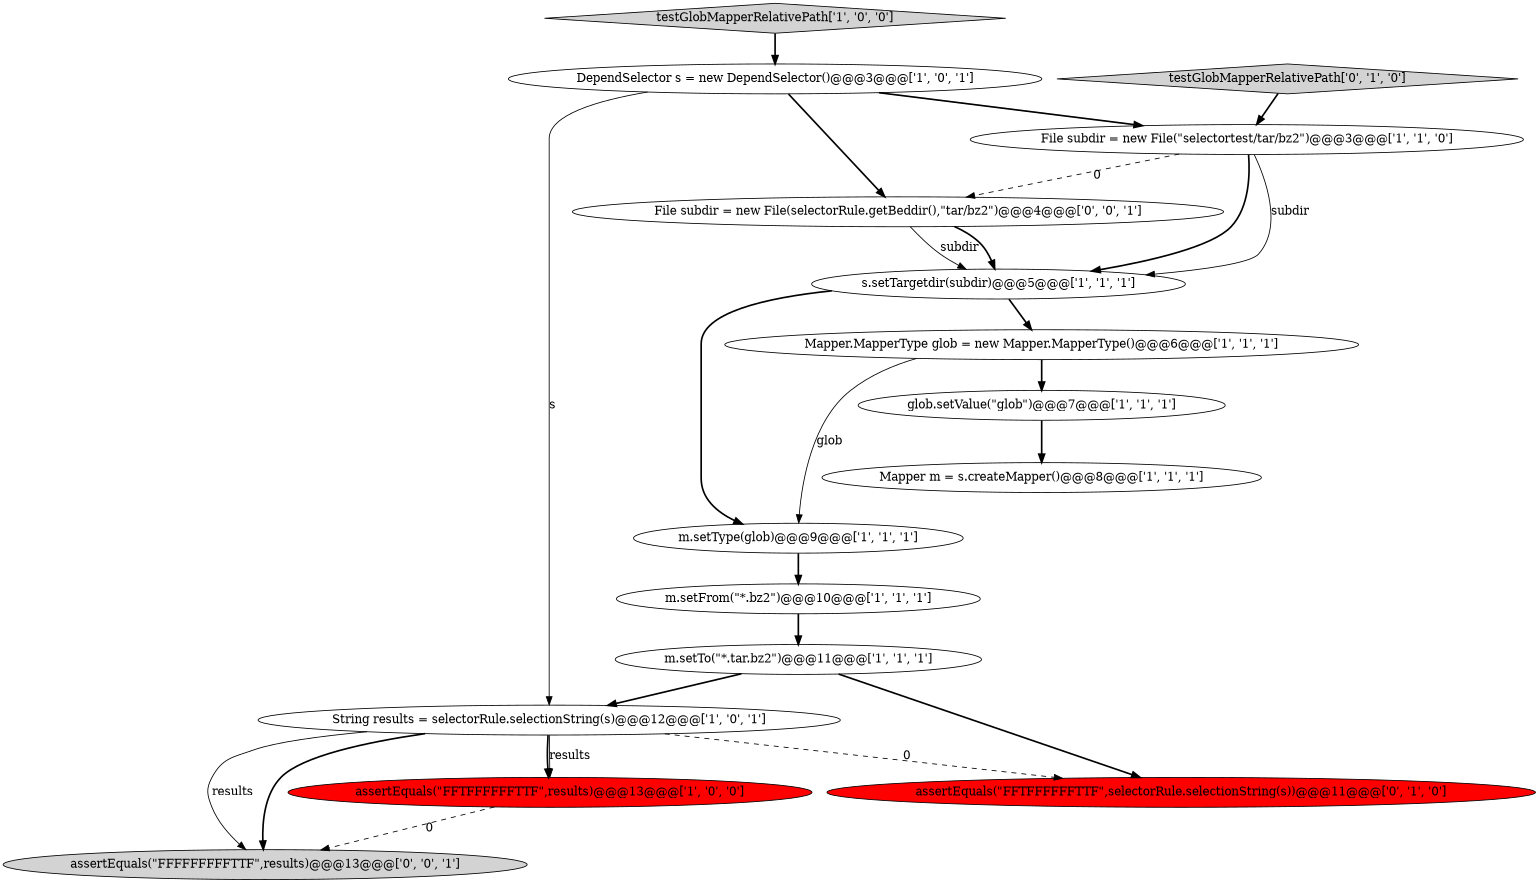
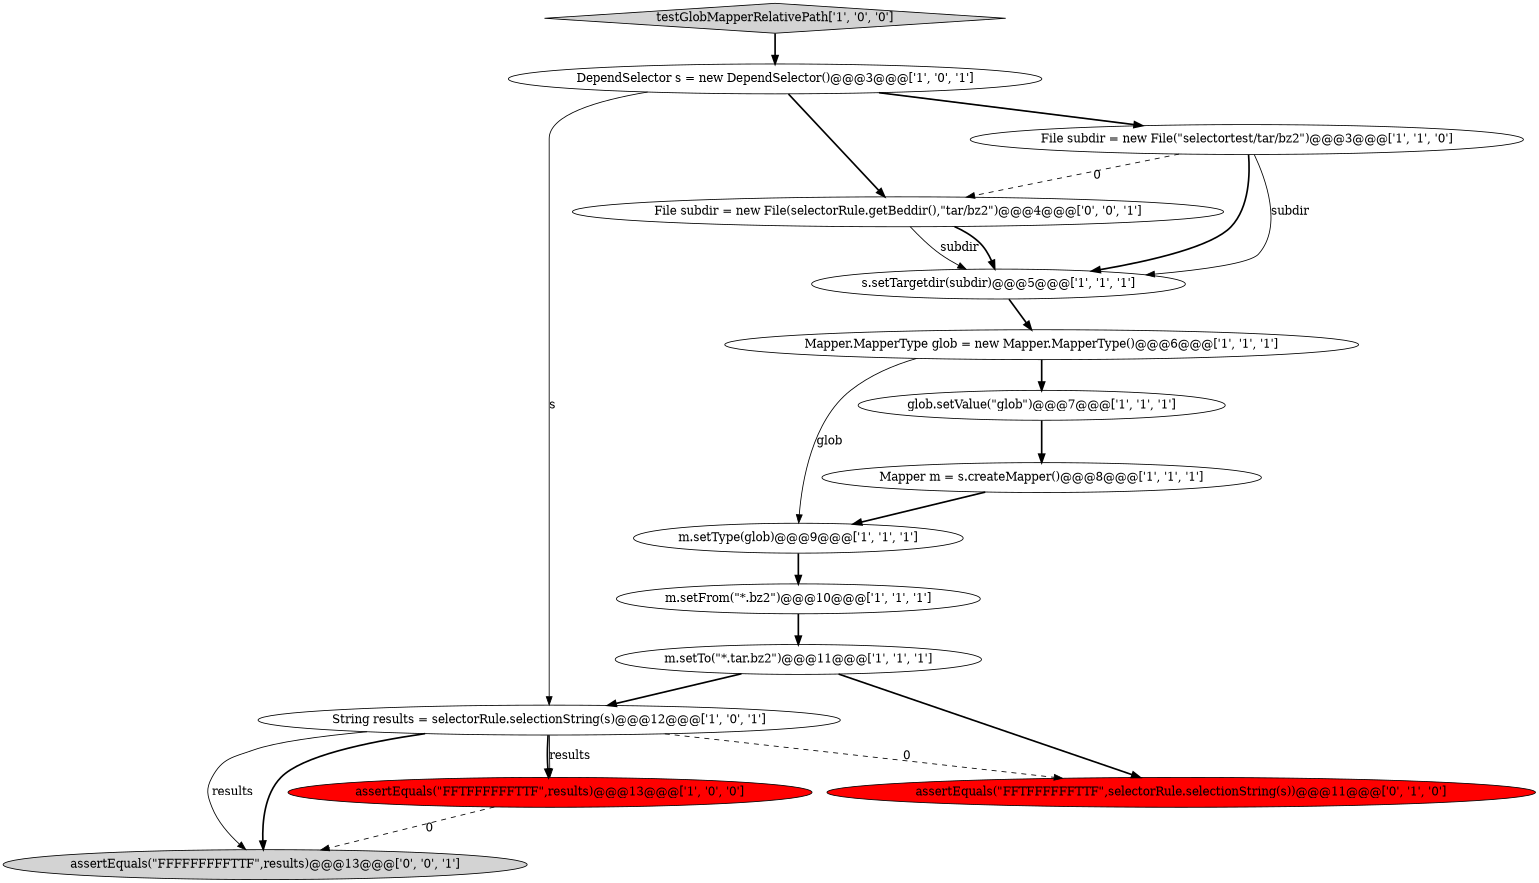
node "testGlobMapperRelativePath['0', '1', '0']": removed
edge "s.setTargetdir(subdir)@@@5@@@['1', '1', '1']" -> "m.setType(glob)@@@9@@@['1', '1', '1']": now "Mapper m = s.createMapper()@@@8@@@['1', '1', '1']" -> "m.setType(glob)@@@9@@@['1', '1', '1']"
